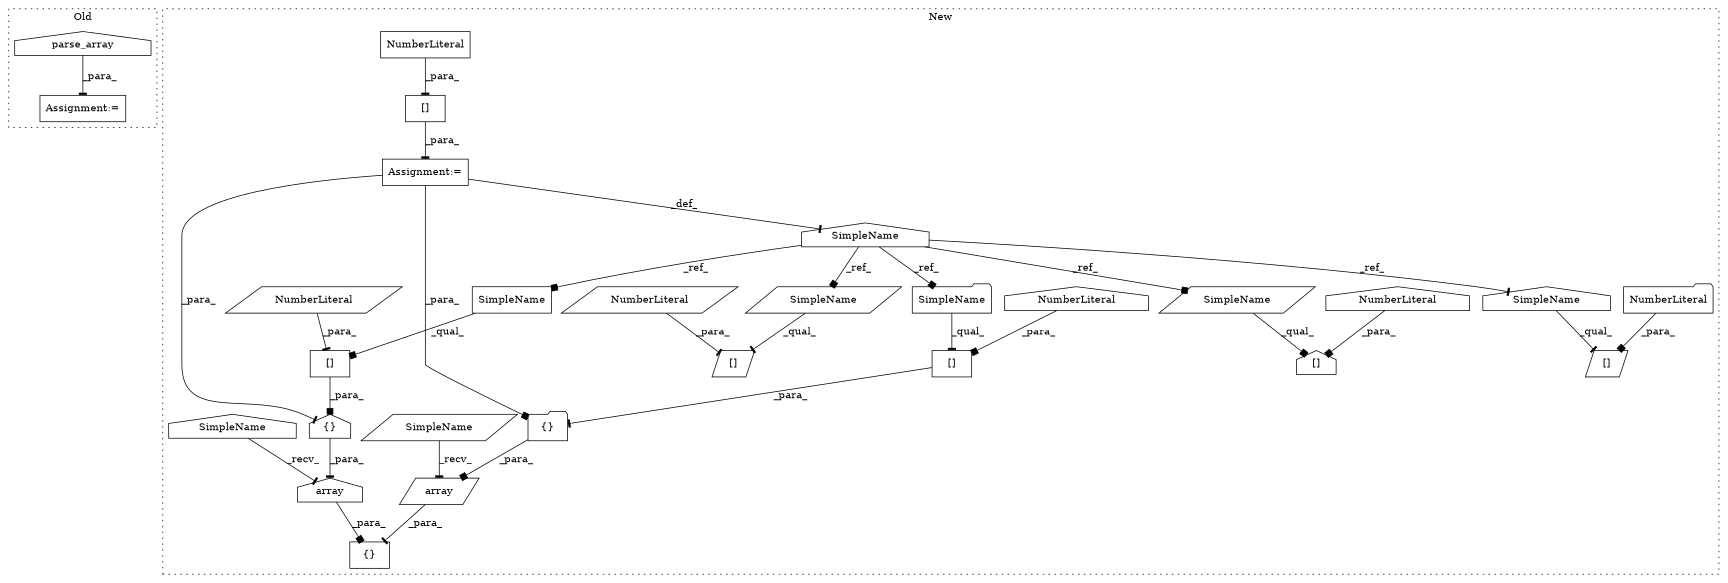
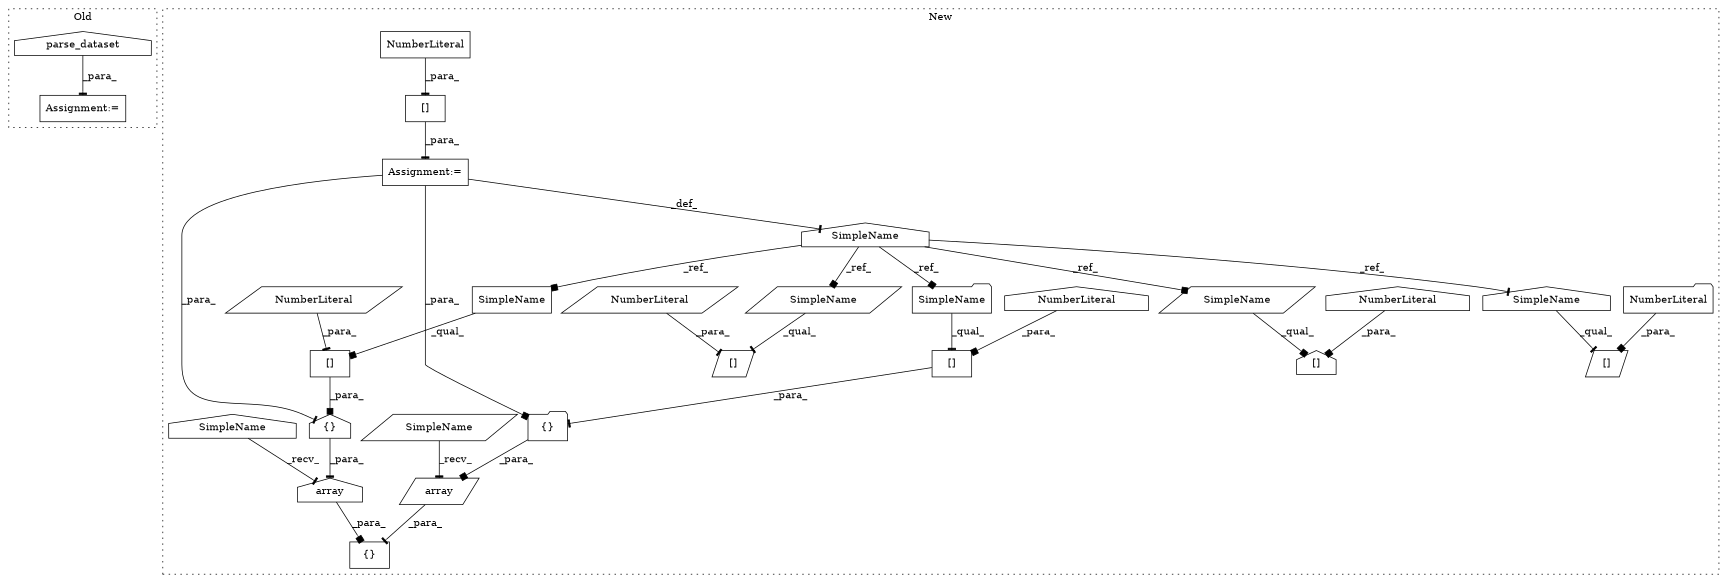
node "parse_array": label "parse_array" -> "parse_dataset"
